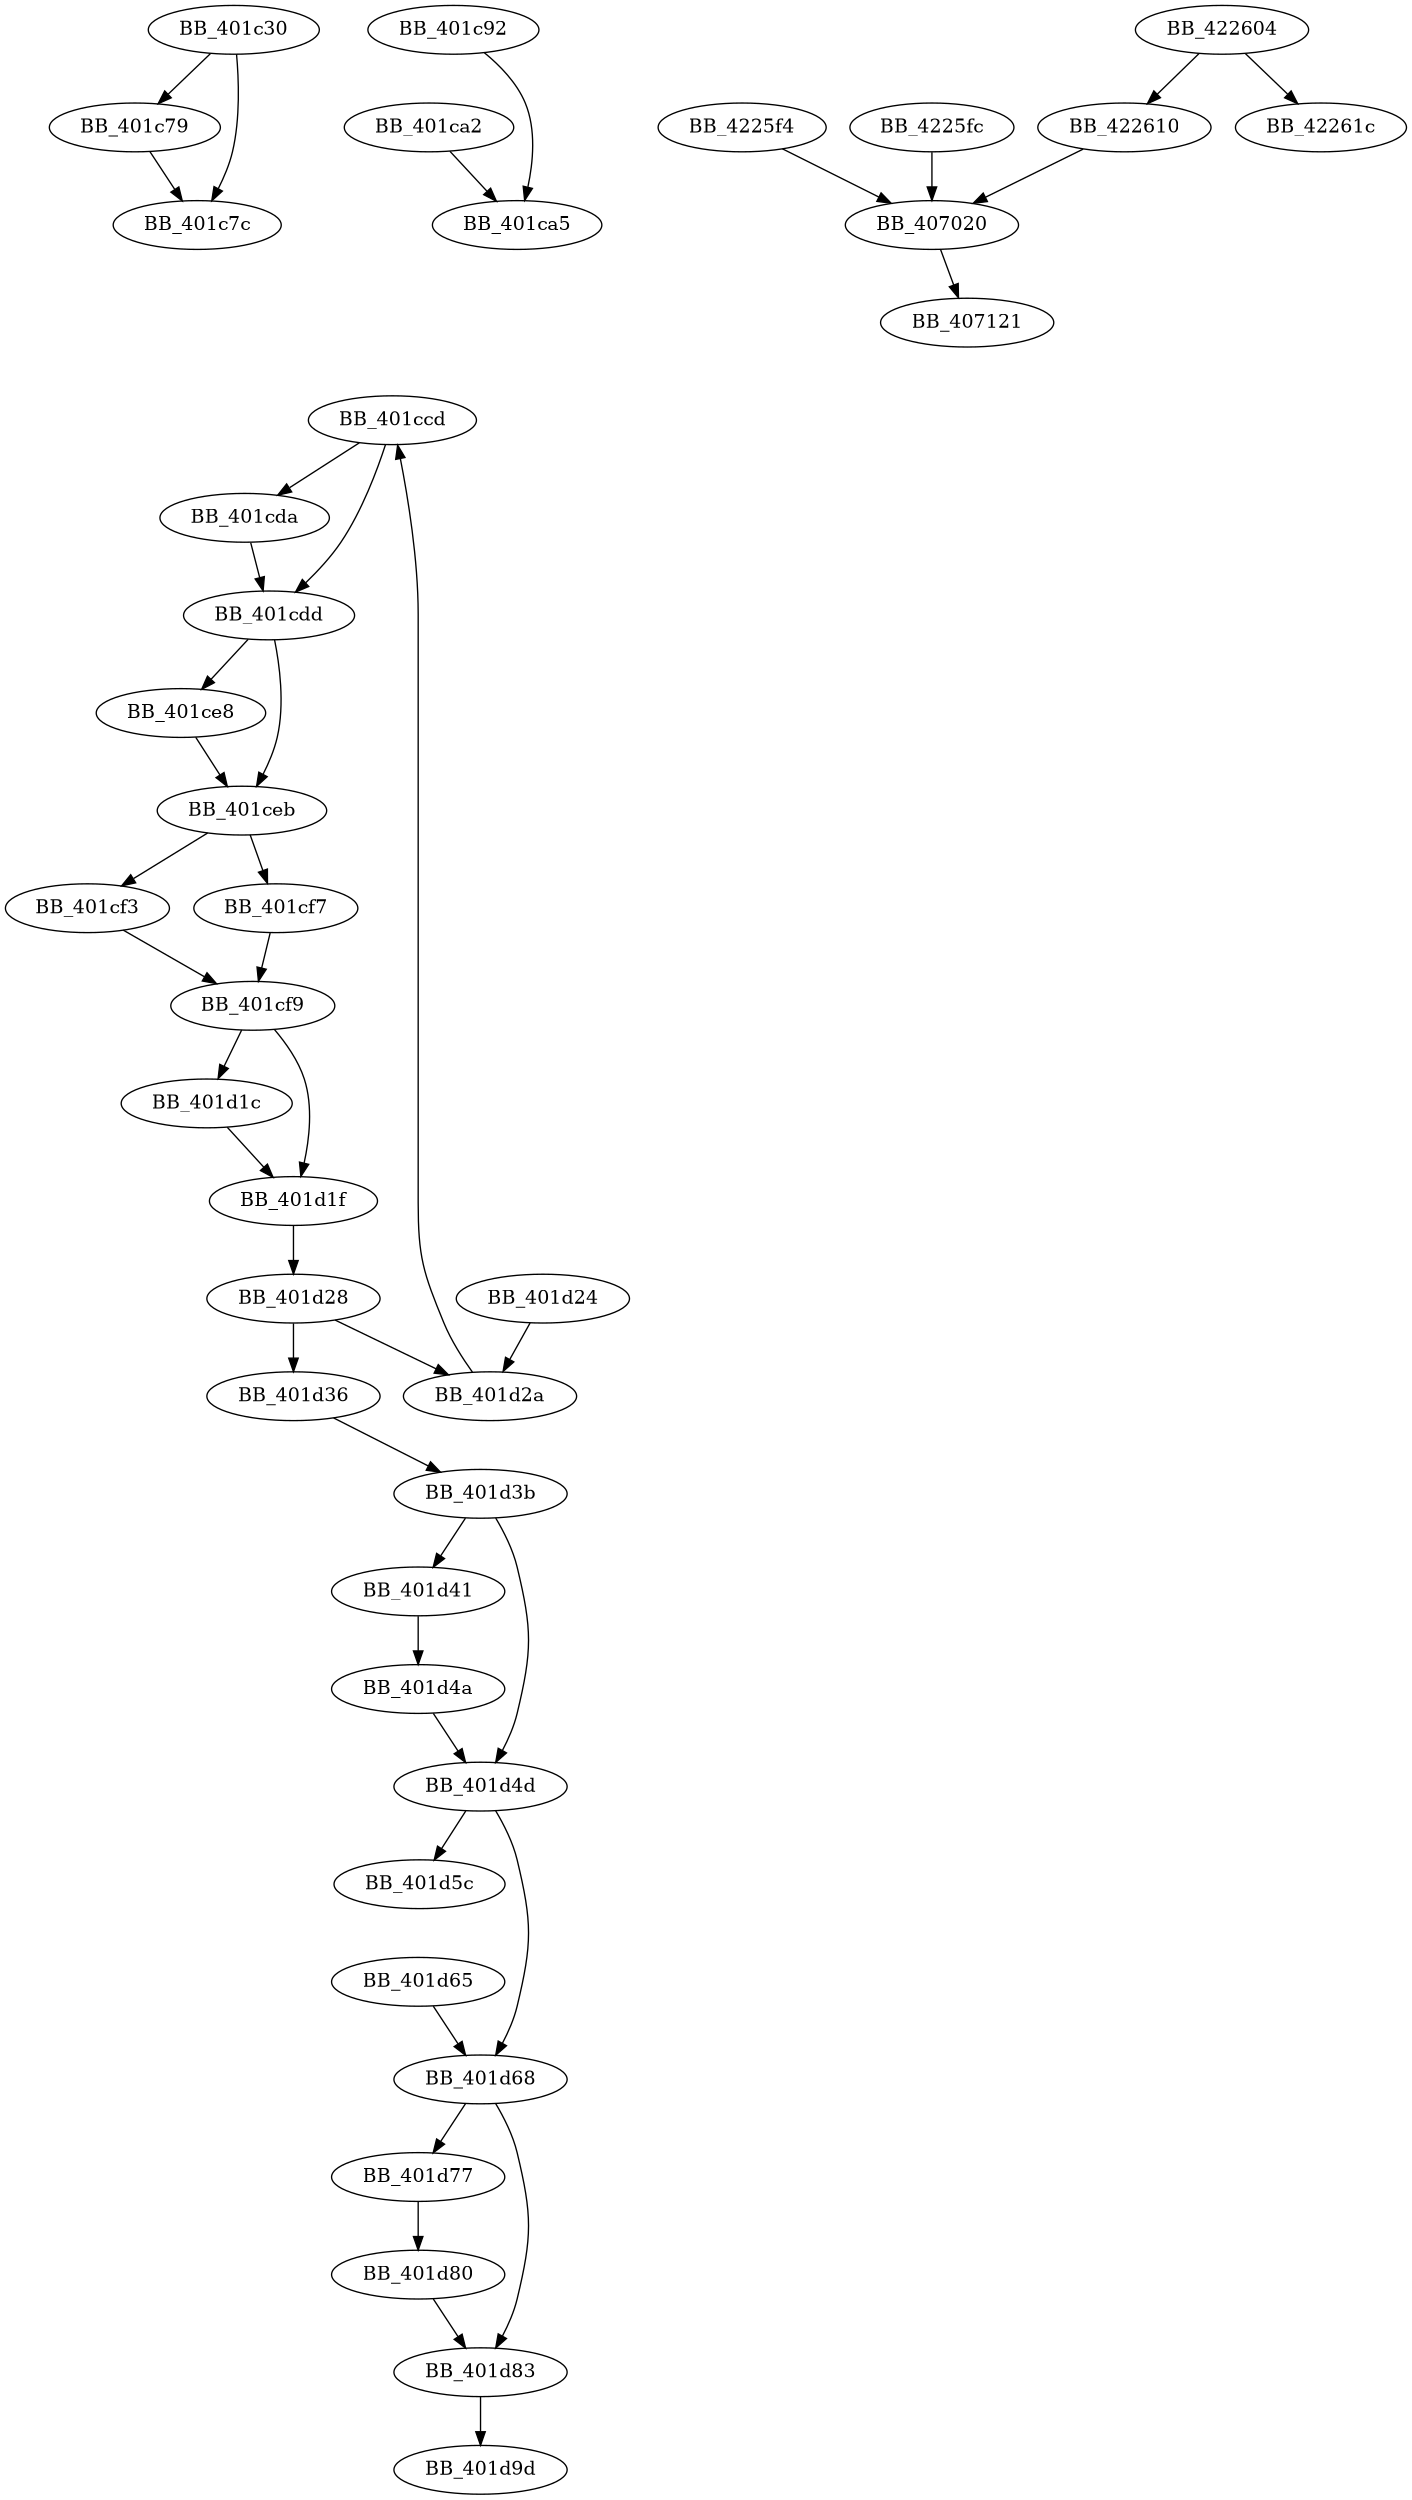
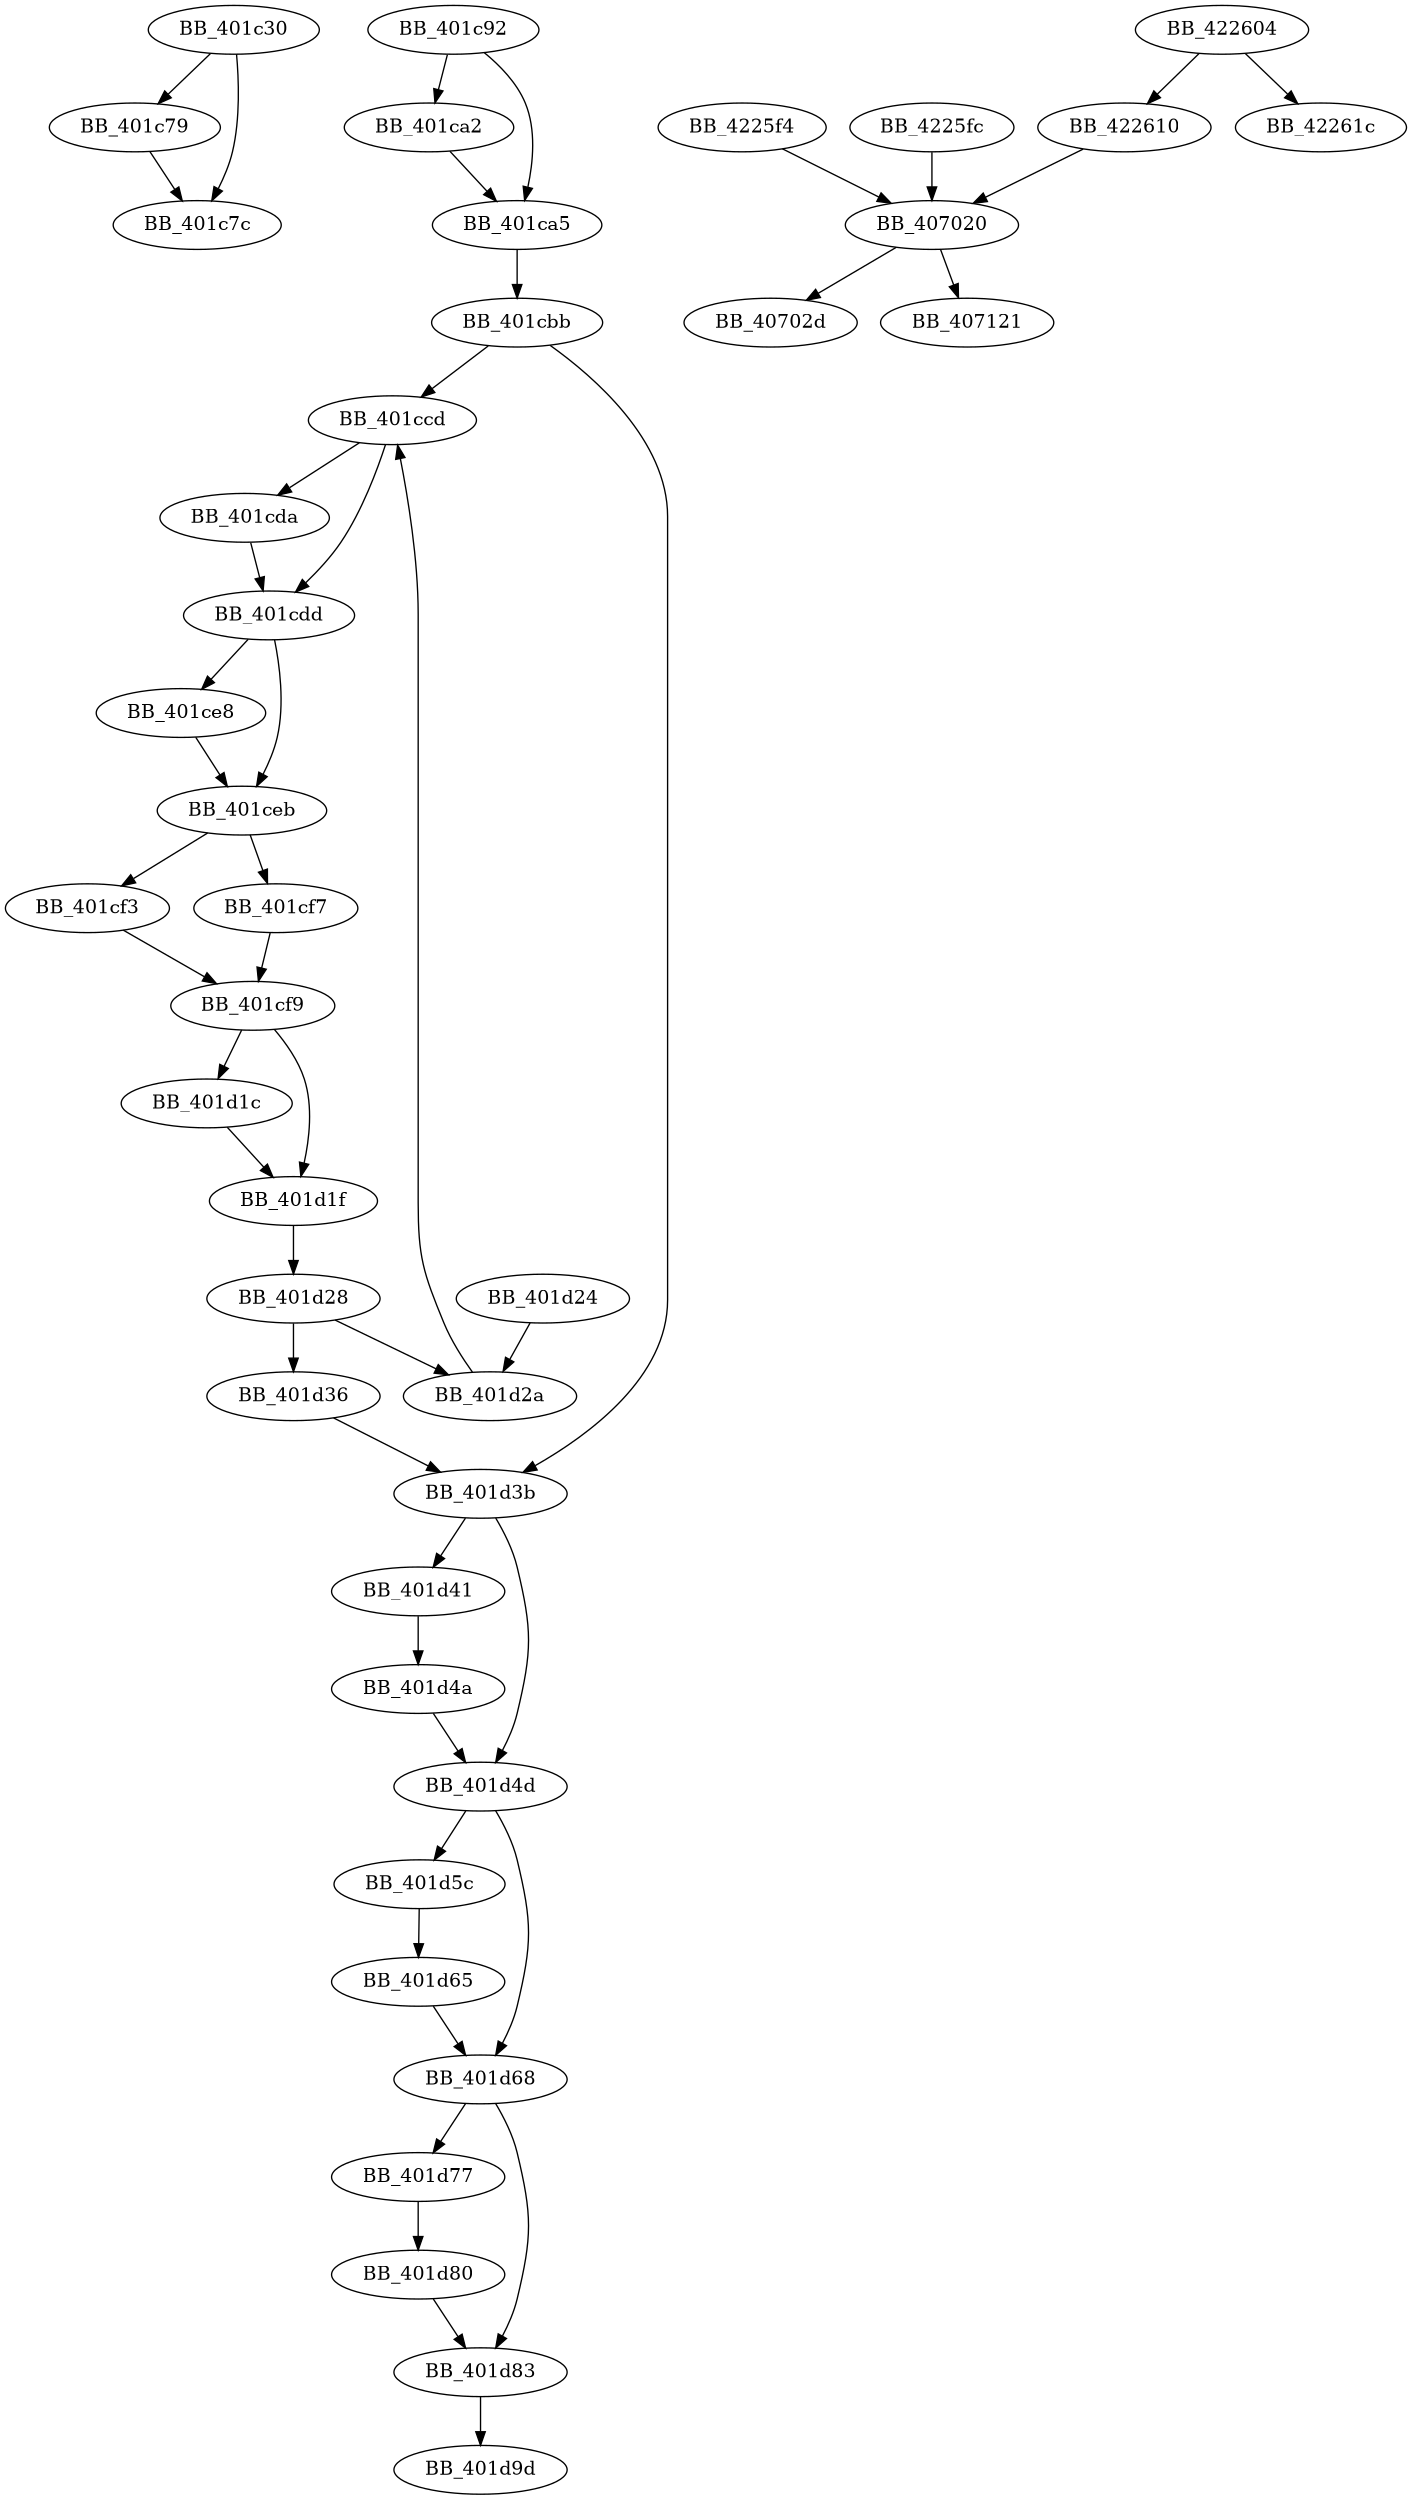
edge "BB_401c92" -> "BB_401ca2": added
node "BB_401cbb": added
node "BB_40702d": added
edge "BB_401d5c" -> "BB_401d65": added
